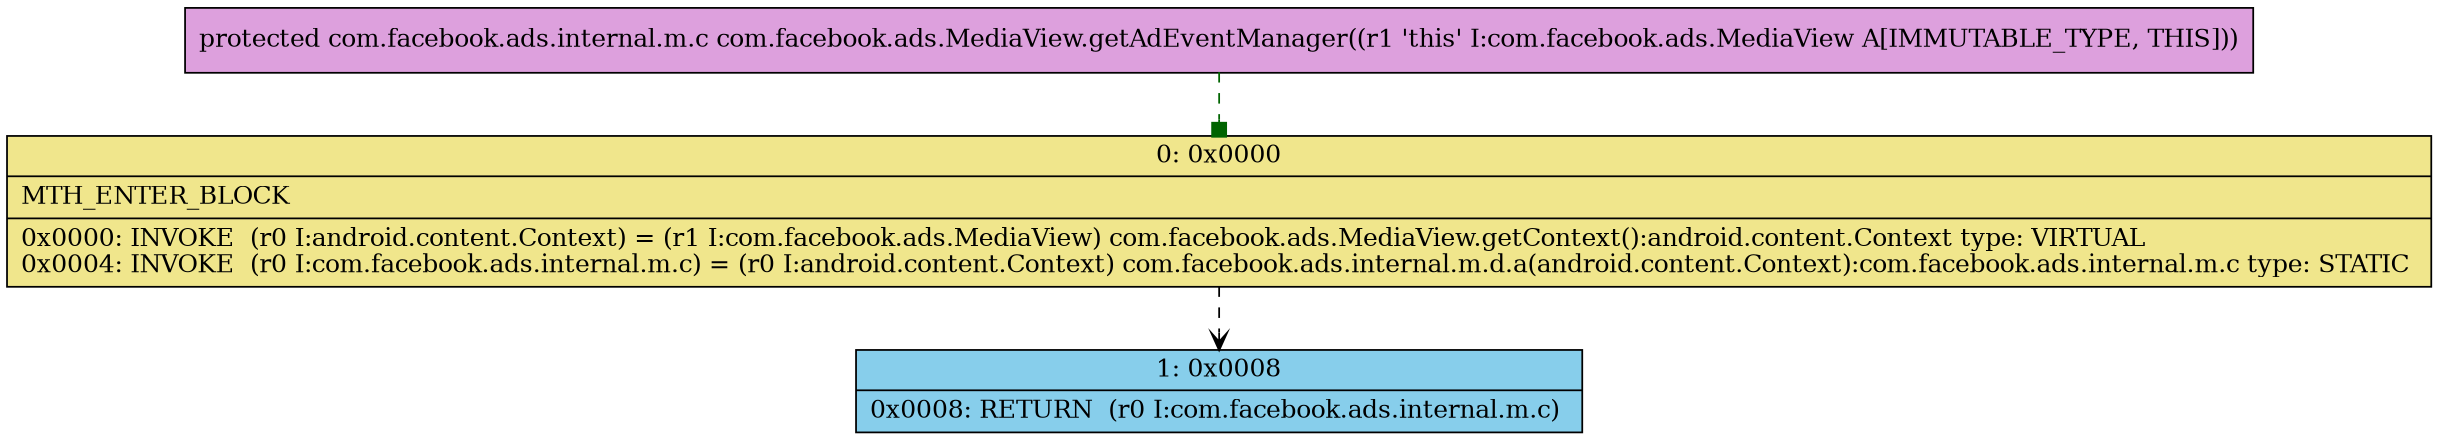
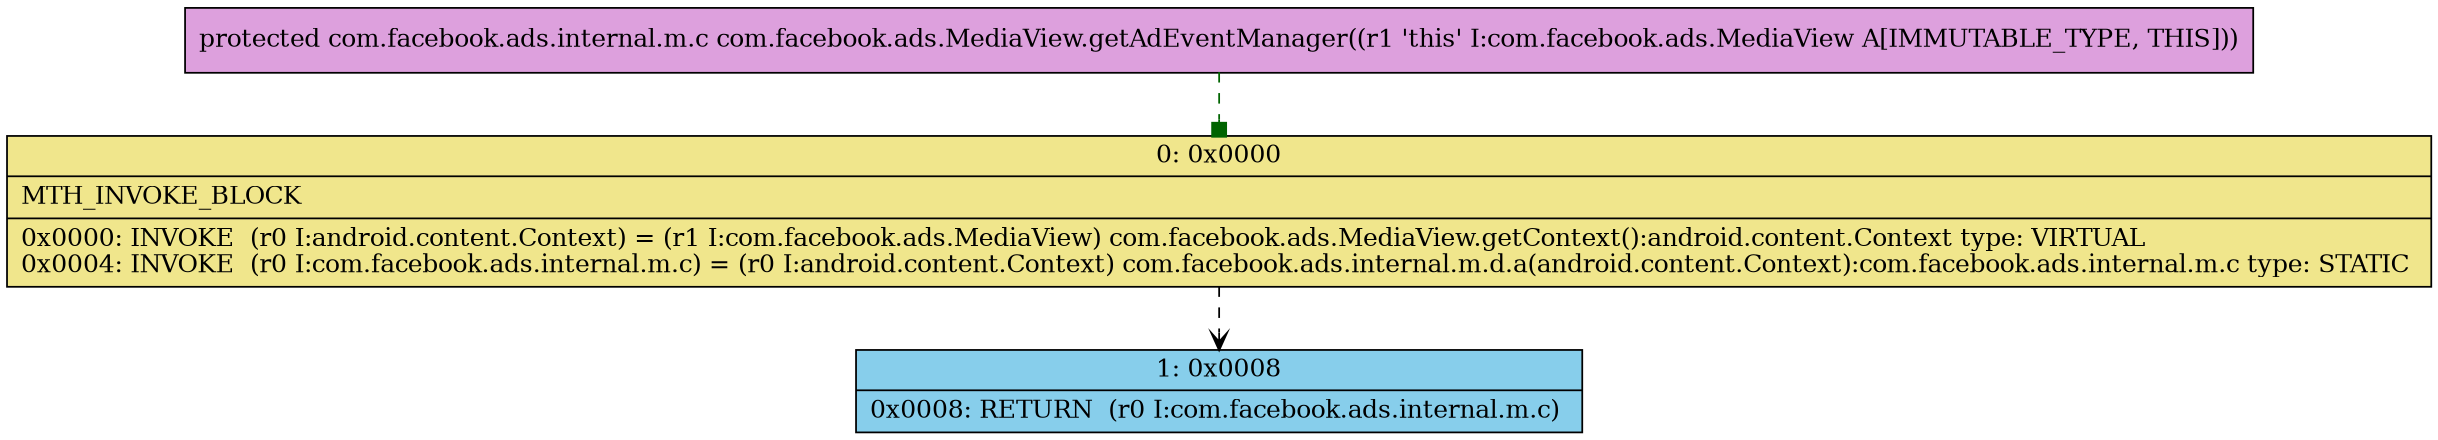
node "0: 0x0000": text "MTH_ENTER_BLOCK" -> "MTH_INVOKE_BLOCK"
